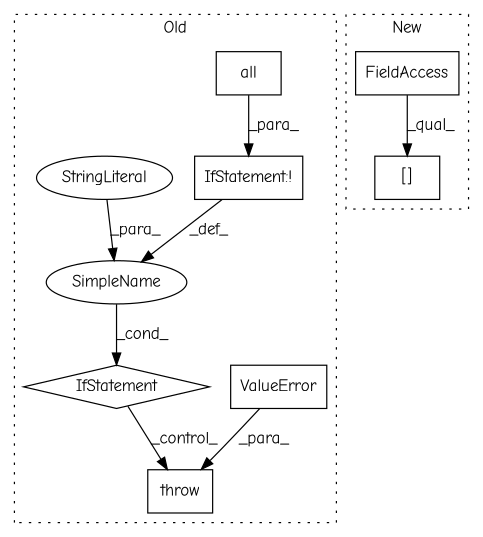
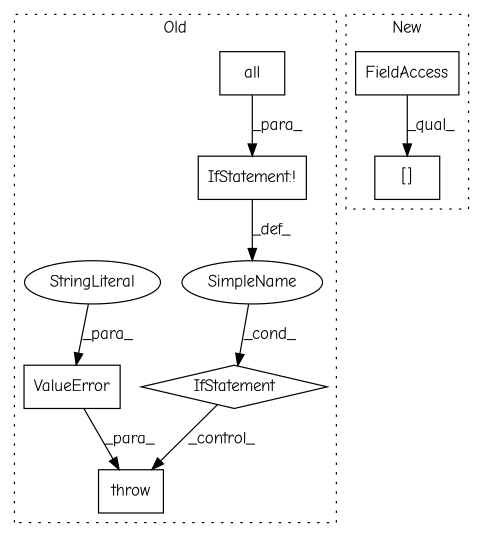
edge "StringLiteral" -> "SimpleName": now "StringLiteral" -> "ValueError"
